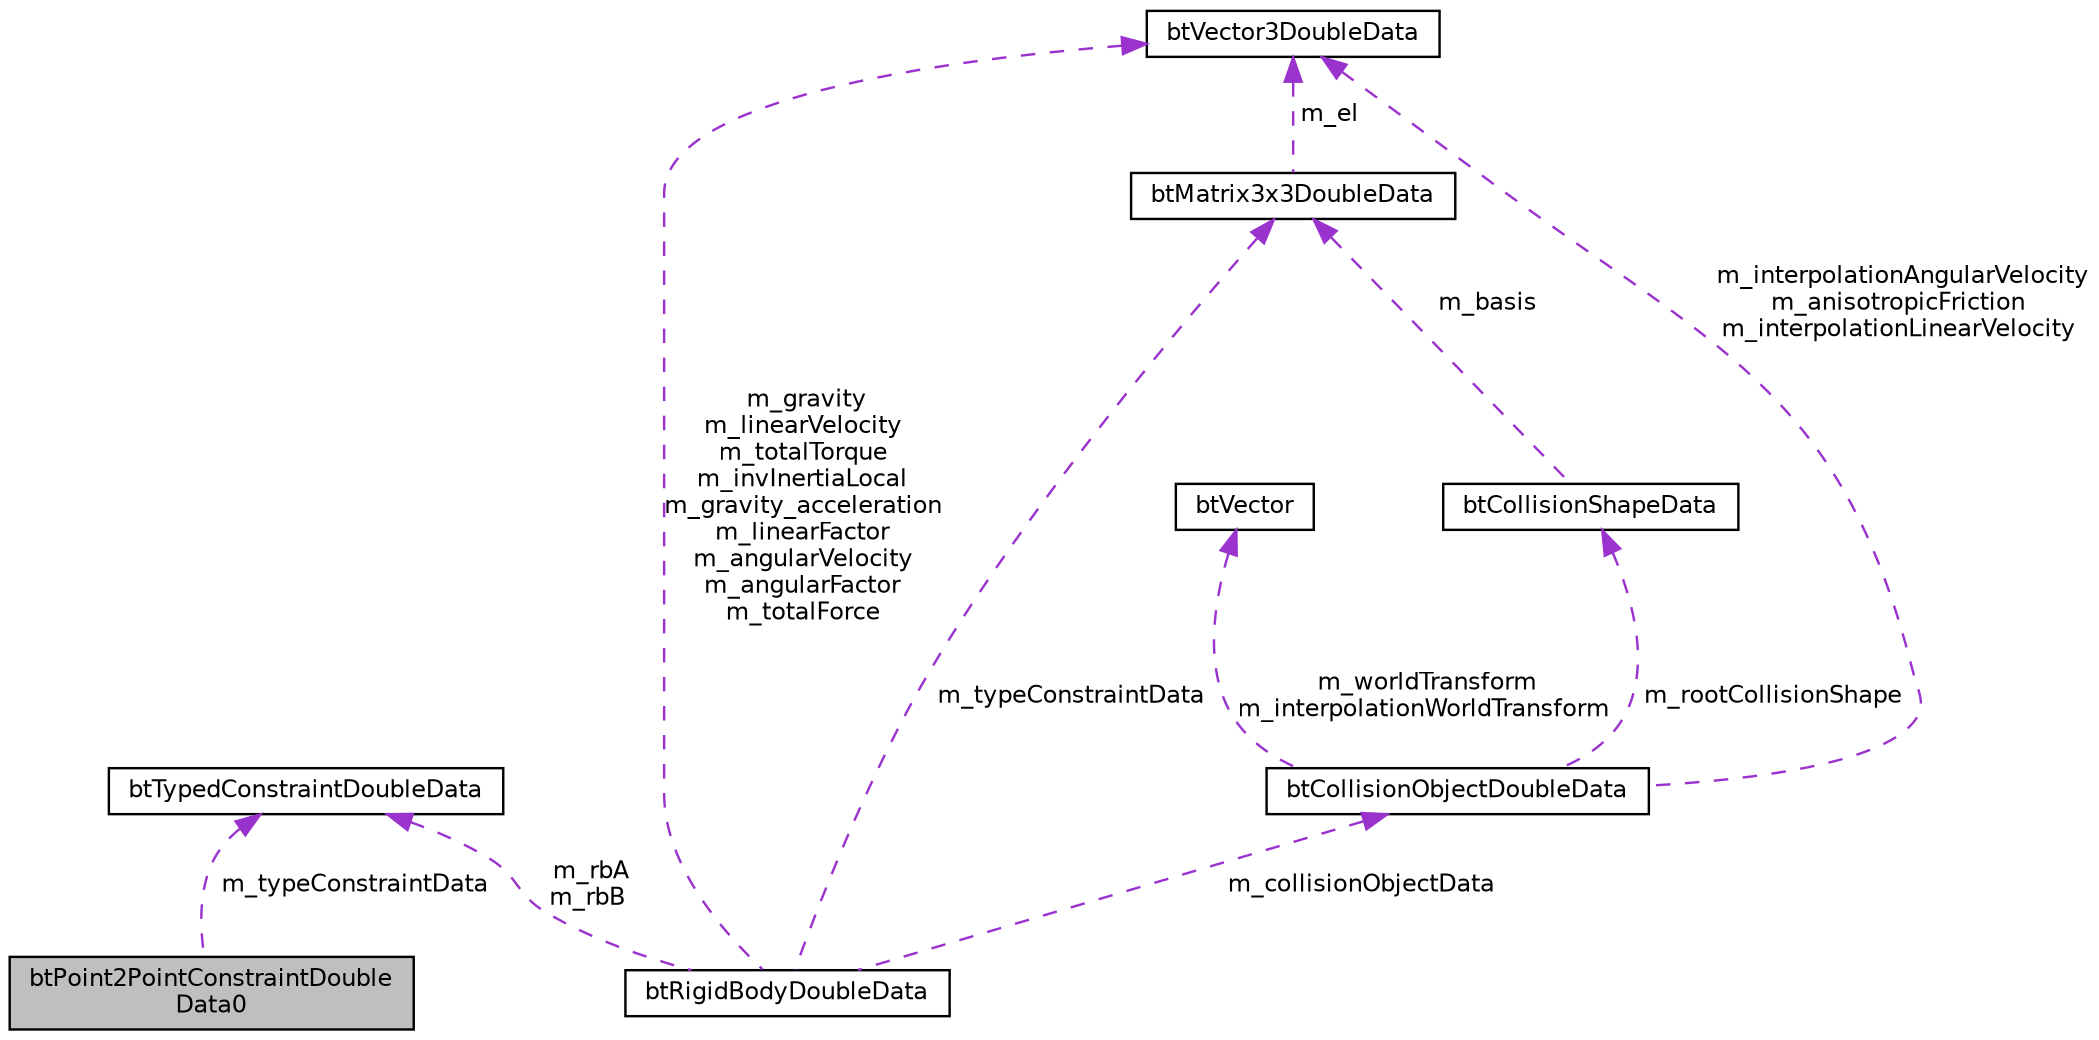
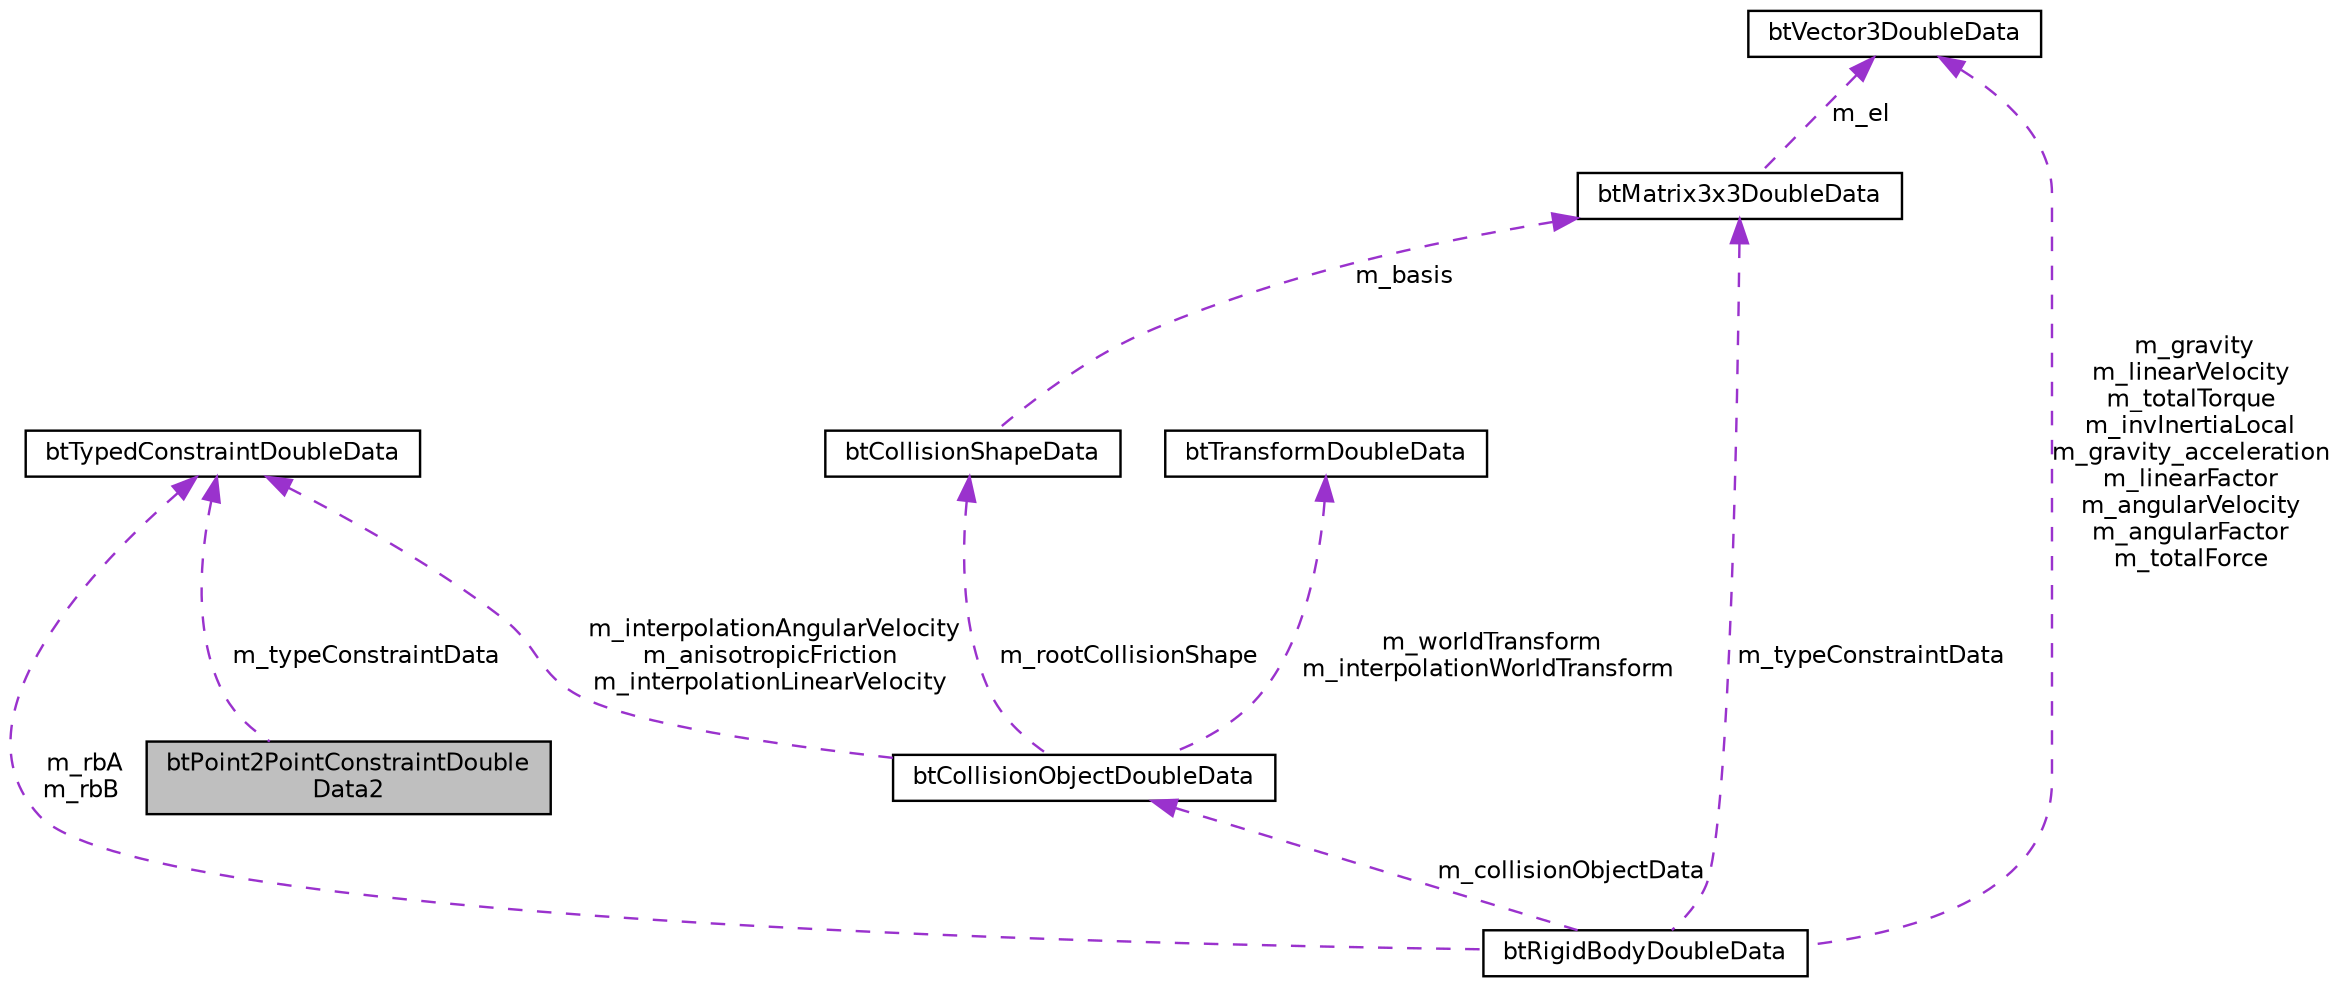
edge "btCollisionObjectDoubleData" -> "btVector3DoubleData": now "btCollisionObjectDoubleData" -> "btTypedConstraintDoubleData"
node "btVector": label "btVector" -> "btTransformDoubleData"
node "btPoint2PointConstraintDouble Data0": label "btPoint2PointConstraintDouble Data0" -> "btPoint2PointConstraintDouble Data2"
